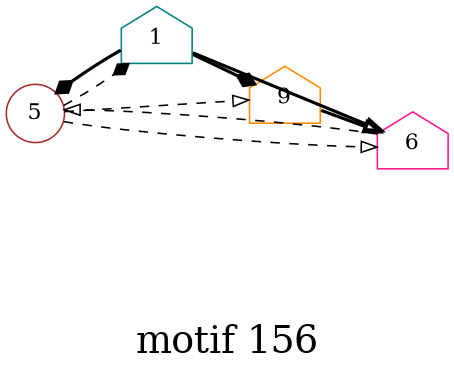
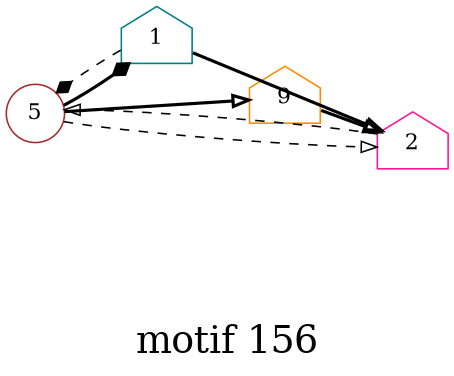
edge "1" -> "5": style bold -> dashed
edge "1" -> "9": removed
edge "5" -> "1": style dashed -> bold
edge "5" -> "9": style dashed -> bold
node "6": label "6" -> "2"
